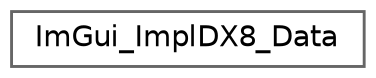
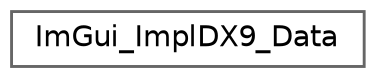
node "ImGui_ImplDX8_Data": label "ImGui_ImplDX8_Data" -> "ImGui_ImplDX9_Data"
